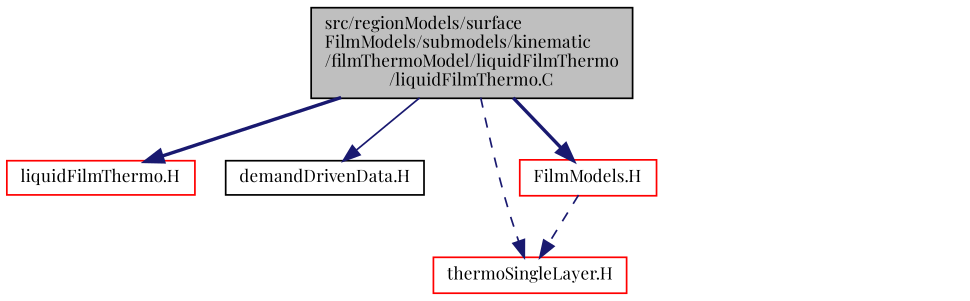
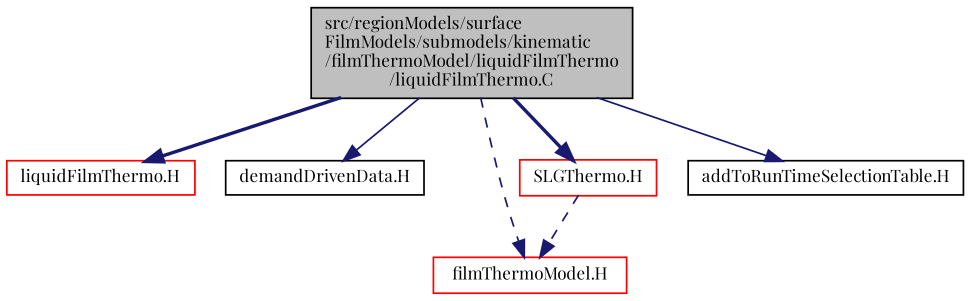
node "FilmModels.H": label "FilmModels.H" -> "SLGThermo.H"
node "addToRunTimeSelectionTable.H": added
node "thermoSingleLayer.H": label "thermoSingleLayer.H" -> "filmThermoModel.H"
